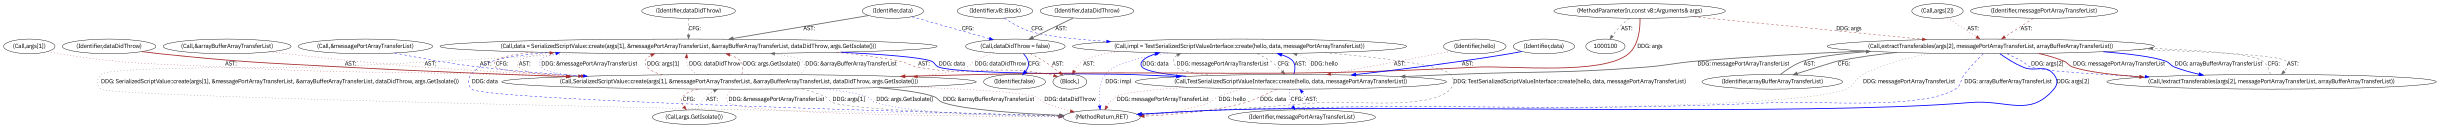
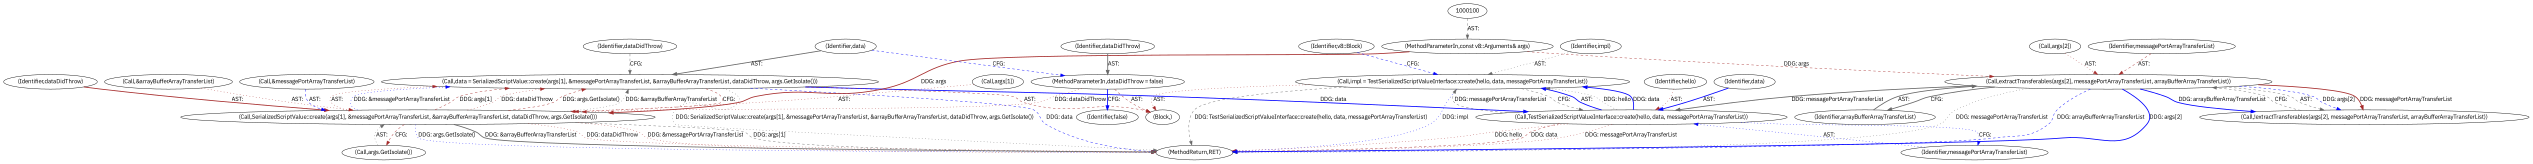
edge "(MethodParameterIn,const v8::Arguments& args)" -> "1000100": reversed
node "(Call,dataDidThrow = false)": label "(Call,dataDidThrow = false)" -> "(MethodParameterIn,dataDidThrow = false)"
node "(Identifier,impl)": added
